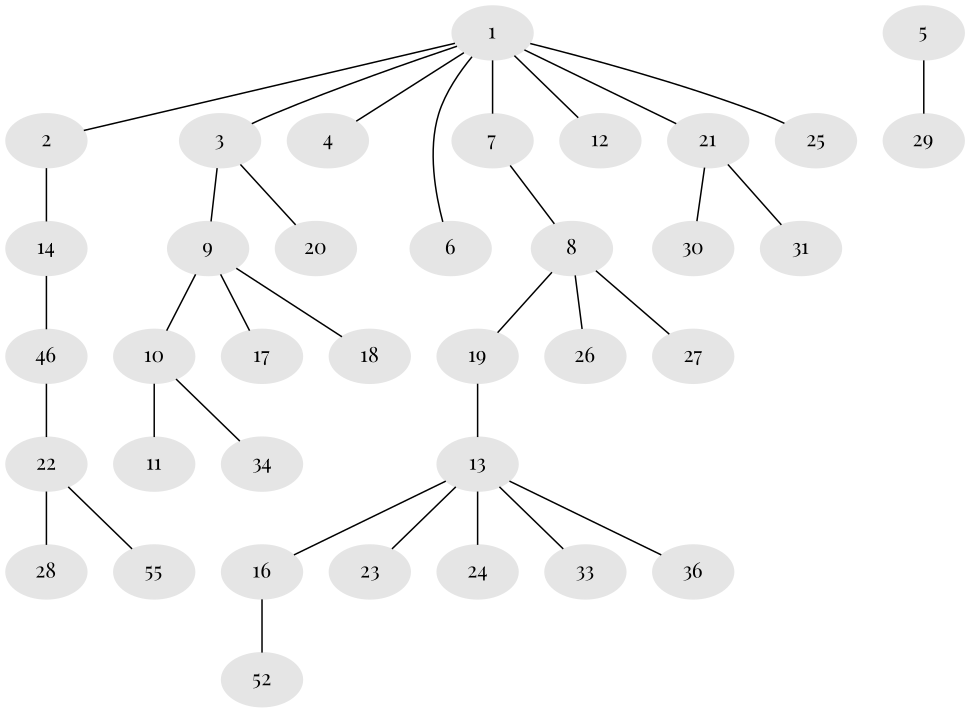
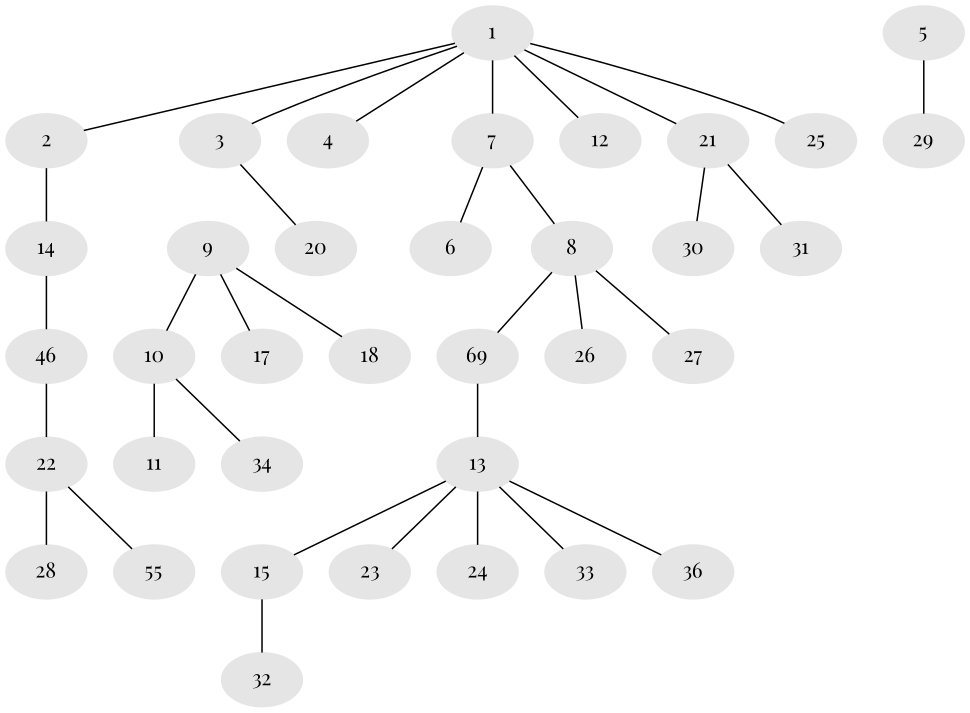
edge "1" -- "6": now "7" -- "6"
edge "3" -- "9": removed
node "19": label "19" -> "69"
node "16": label "16" -> "15"
node "52": label "52" -> "32"
